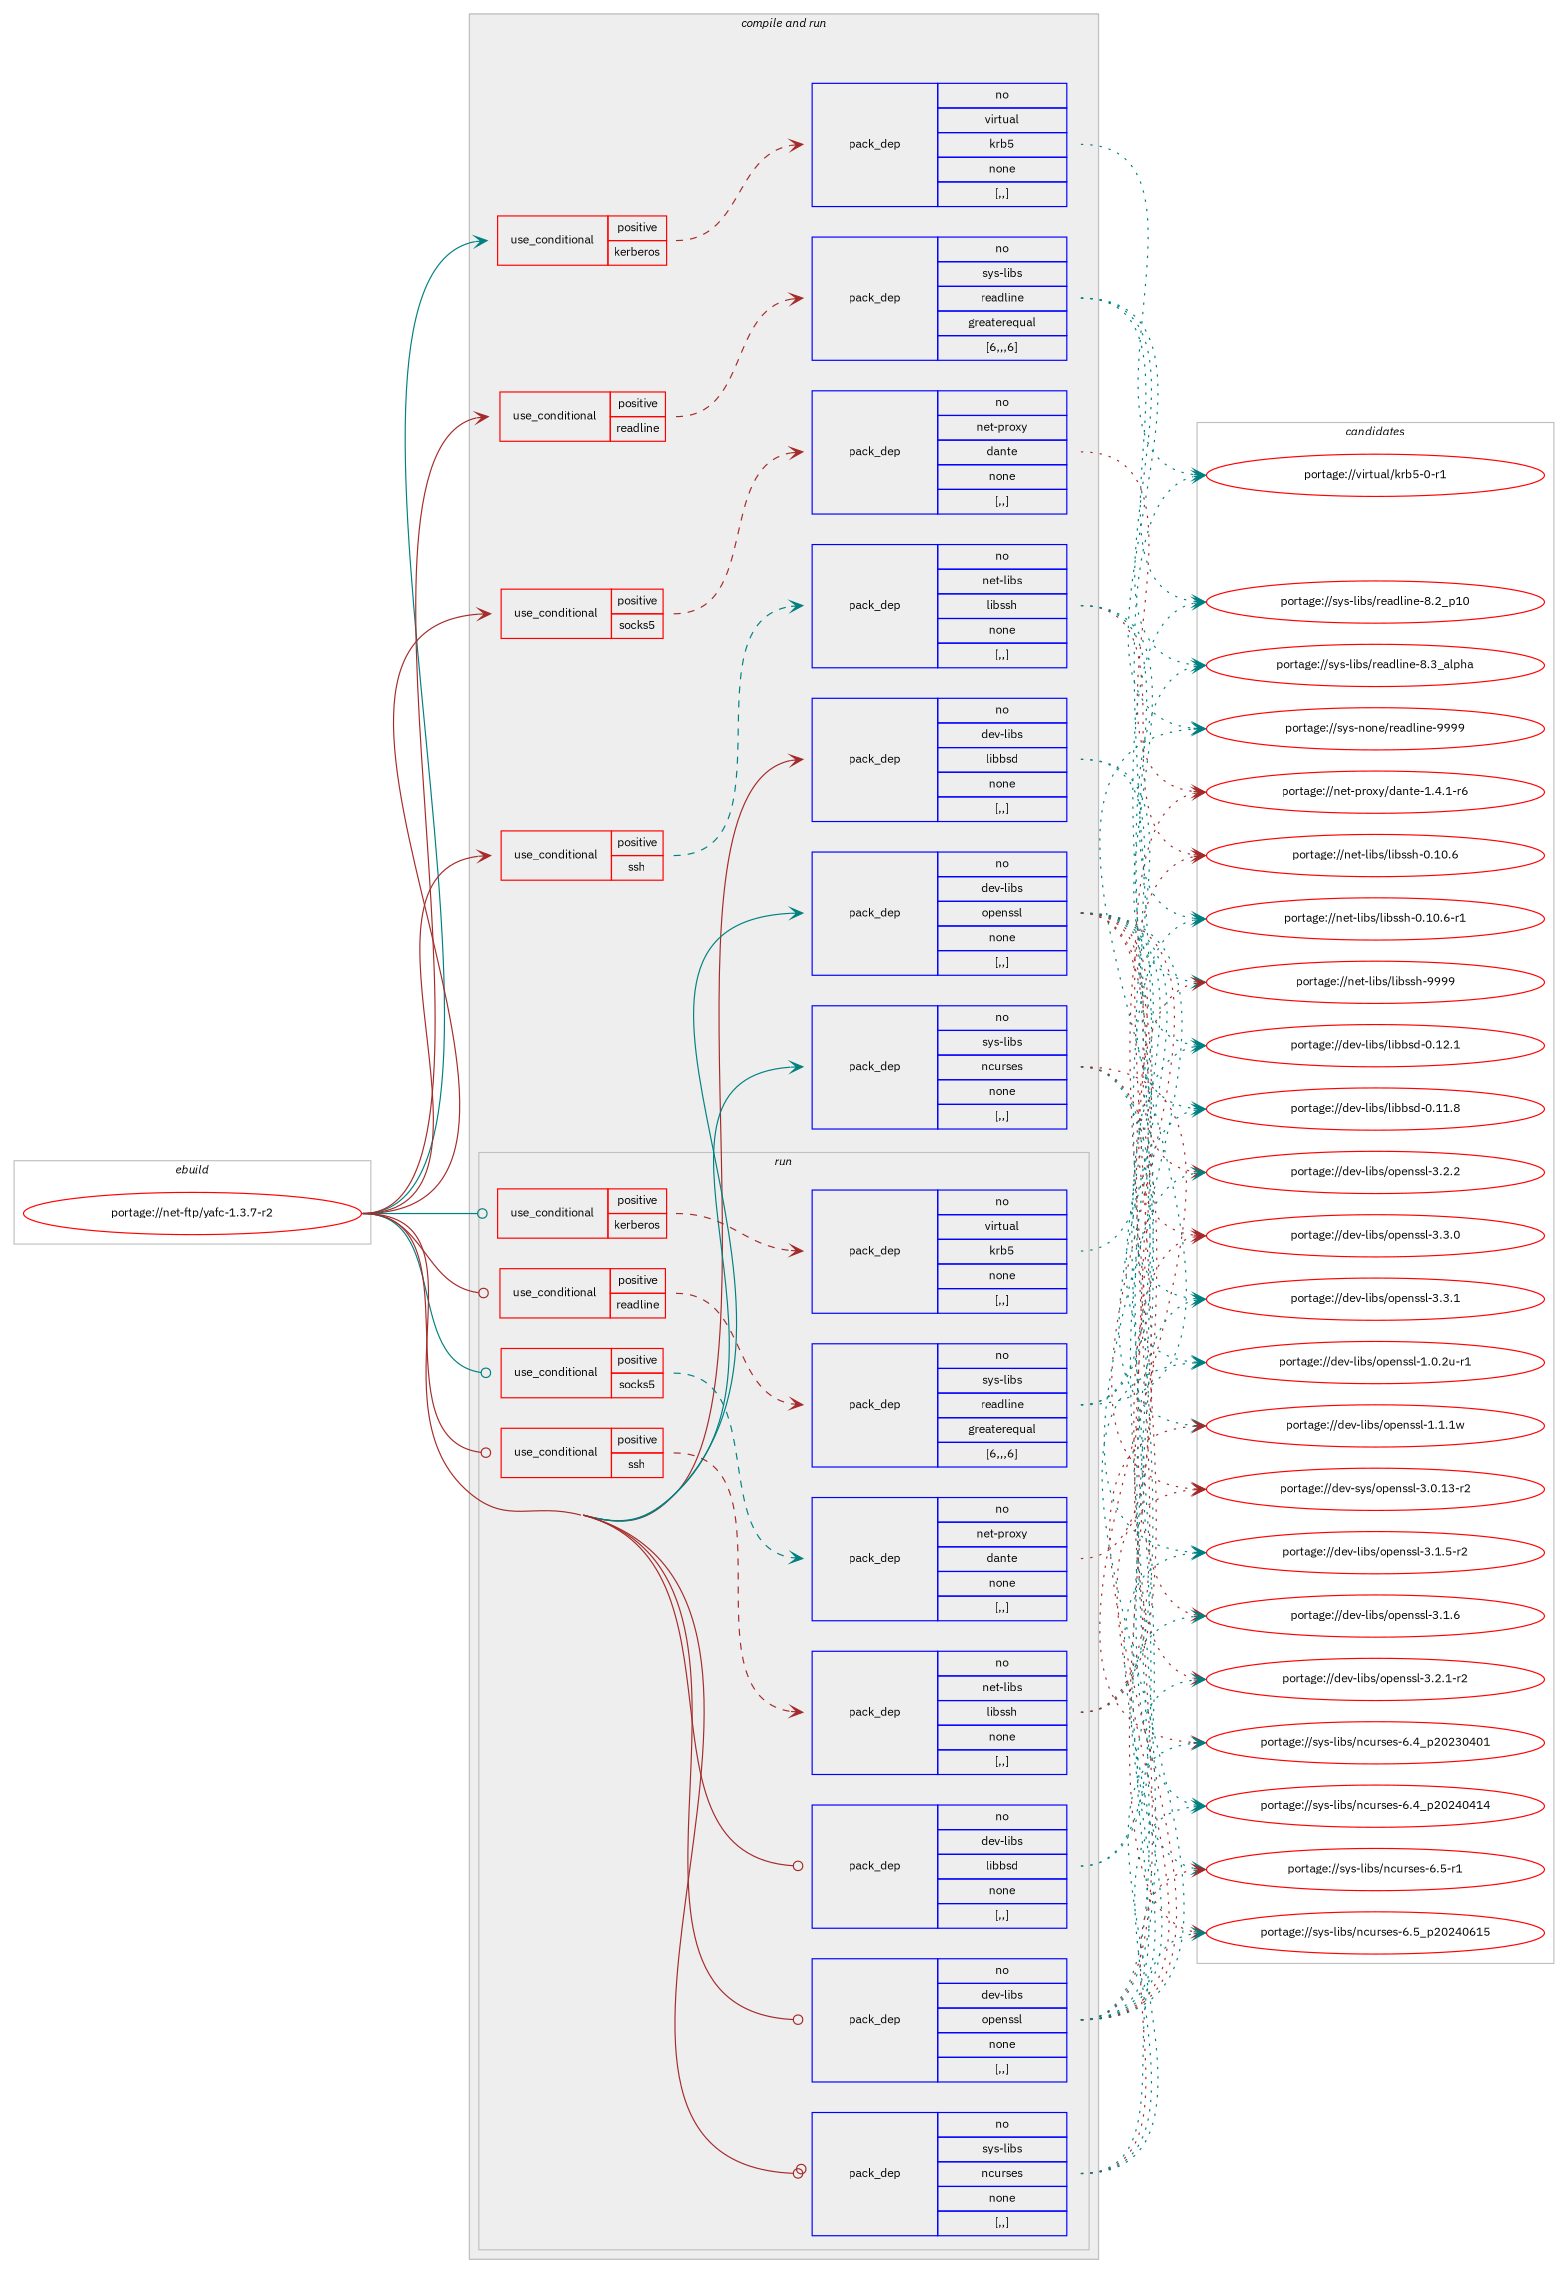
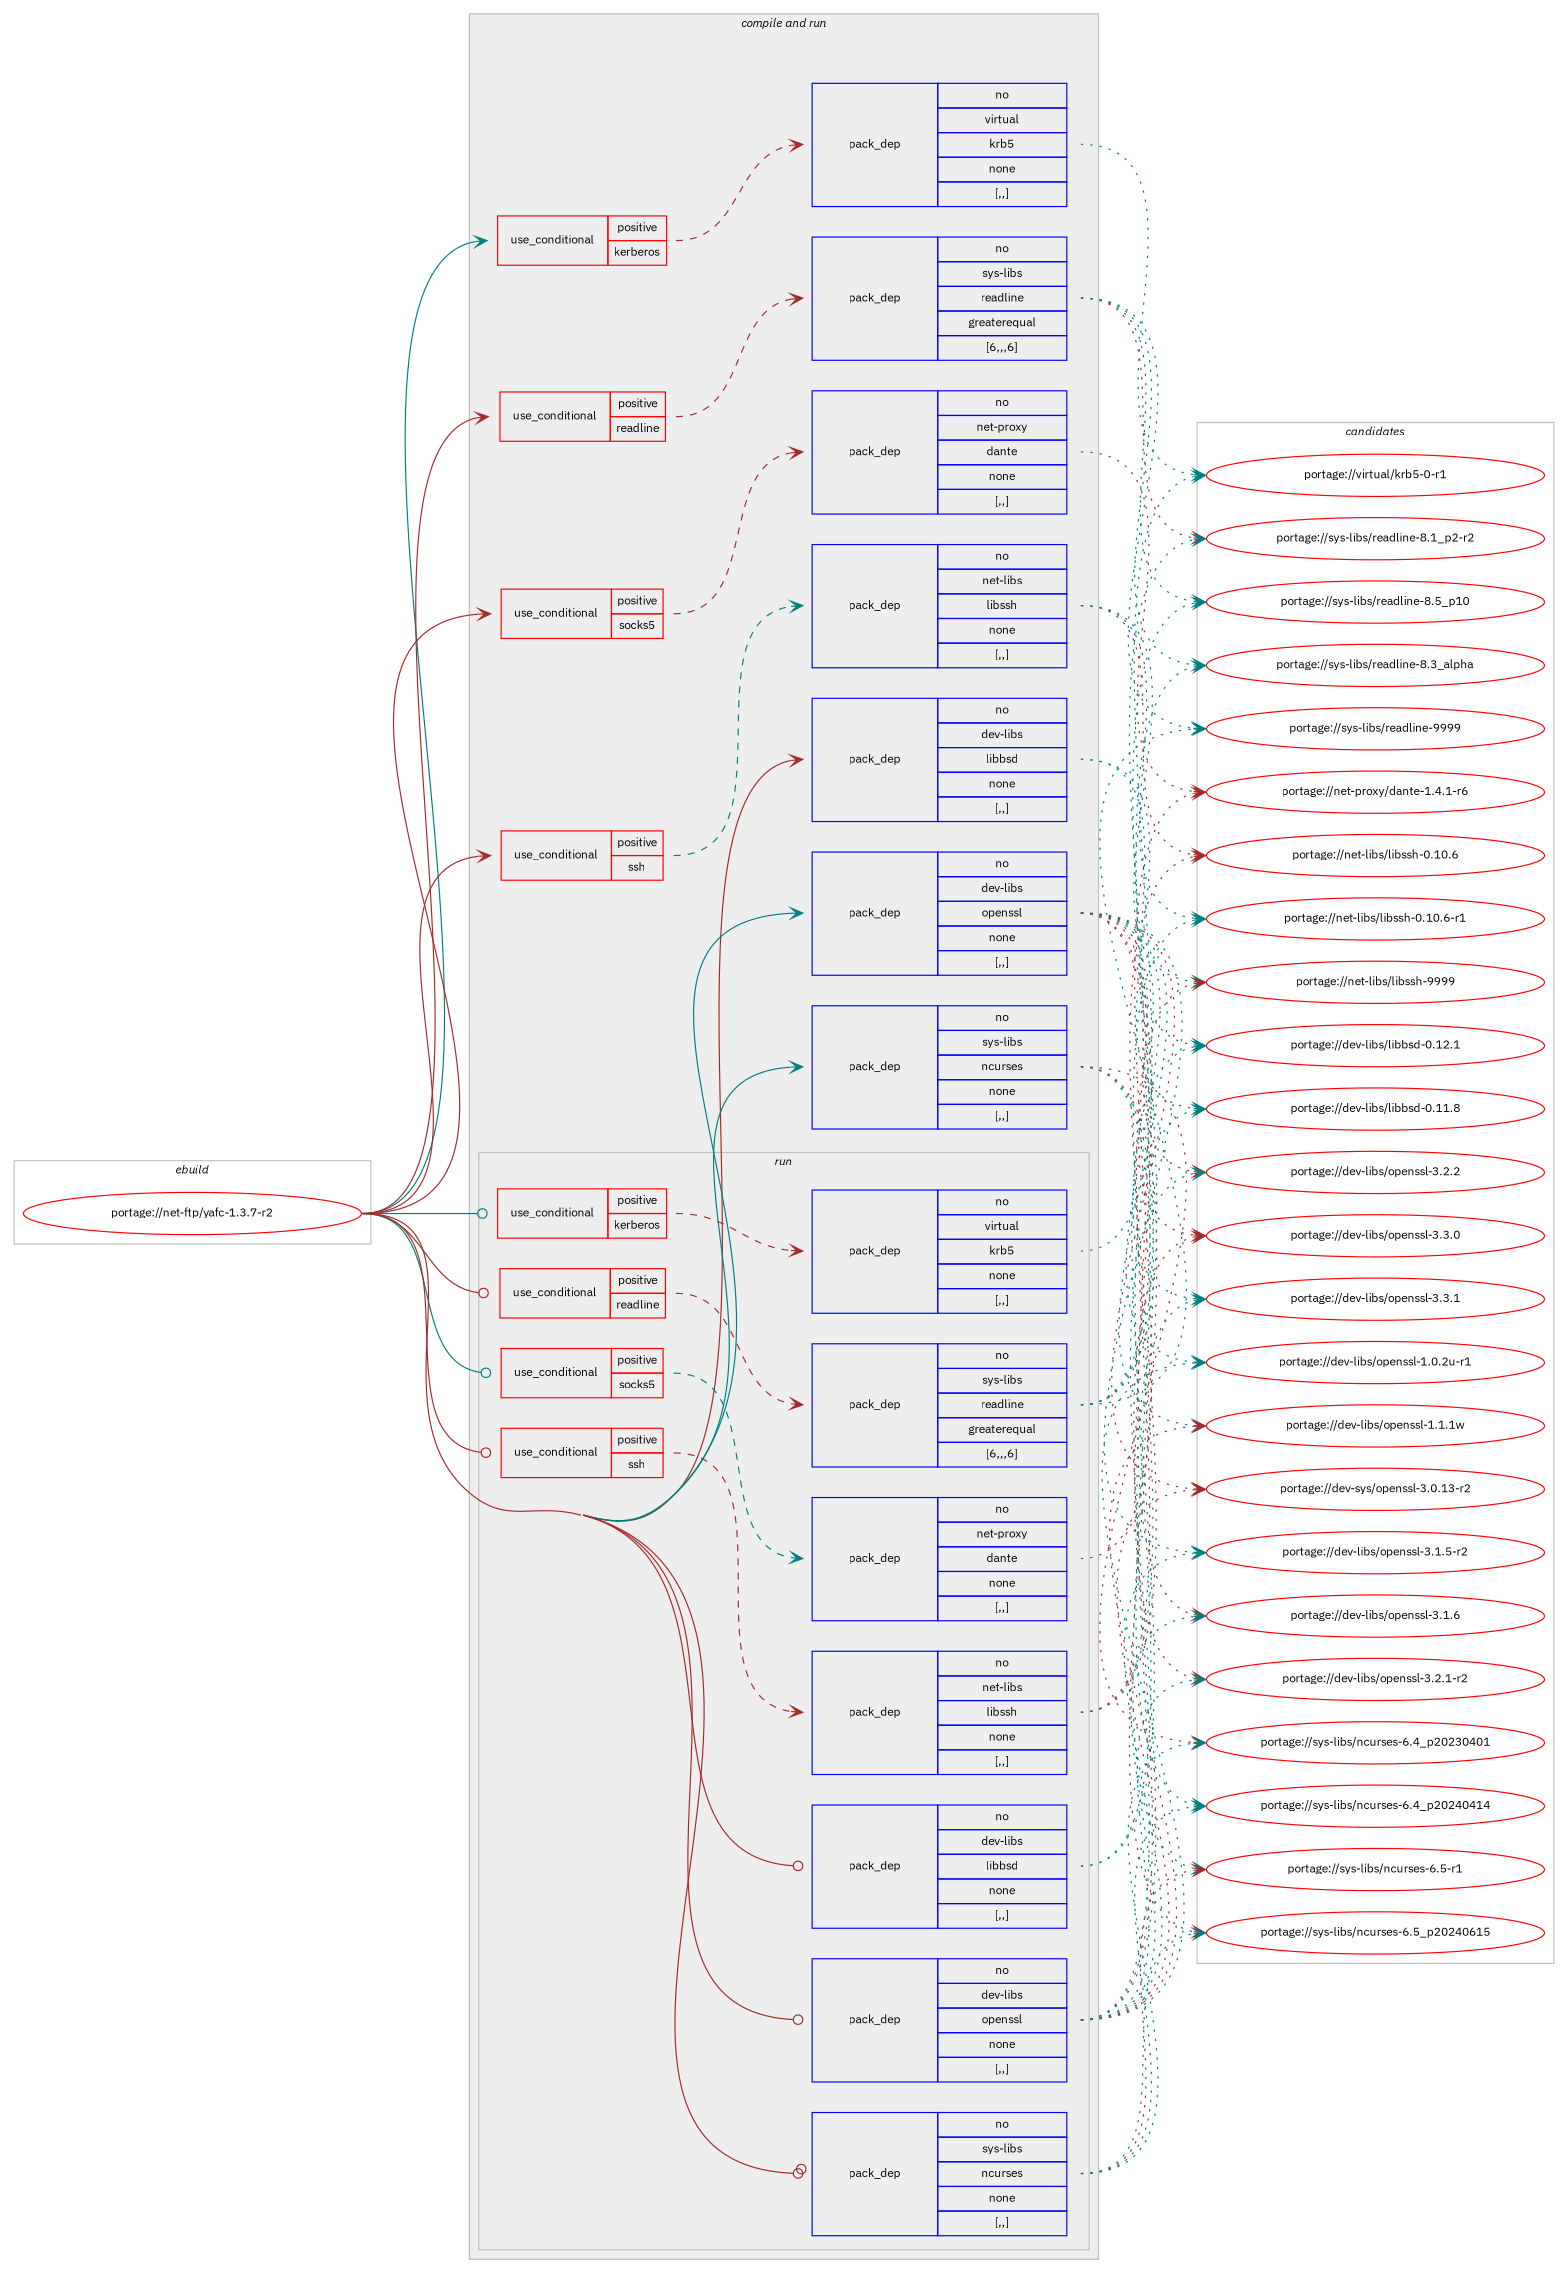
node "portage://sys-libs/readline-8.1_p2-r2": added
node "portage://sys-libs/readline-8.2_p10": label "portage://sys-libs/readline-8.2_p10" -> "portage://sys-libs/readline-8.5_p10"
node "portage://sys-none/readline-9999": label "portage://sys-none/readline-9999" -> "portage://sys-libs/readline-9999"
